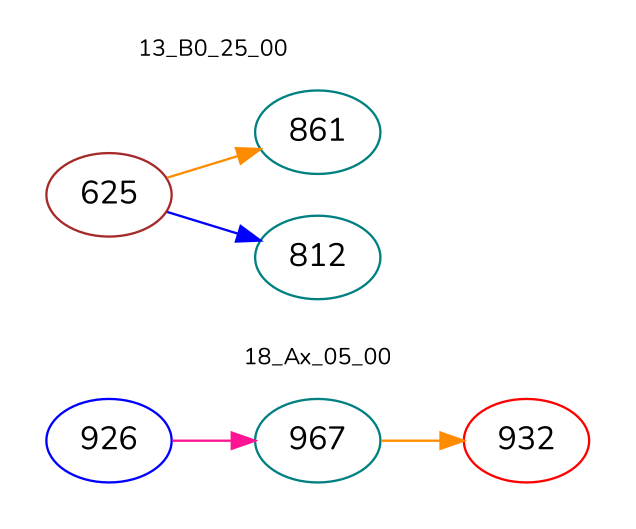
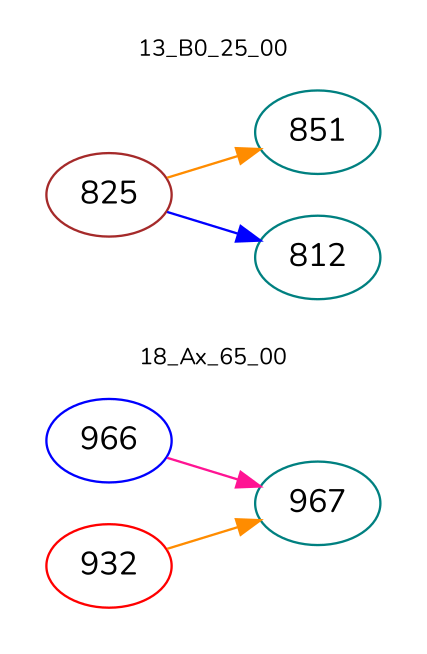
node "861": label "861" -> "851"
node "625": label "625" -> "825"
cluster "18_Ax_05_00": label "18_Ax_05_00" -> "18_Ax_65_00"
node "926": label "926" -> "966"
edge "967" -> "932": reversed
